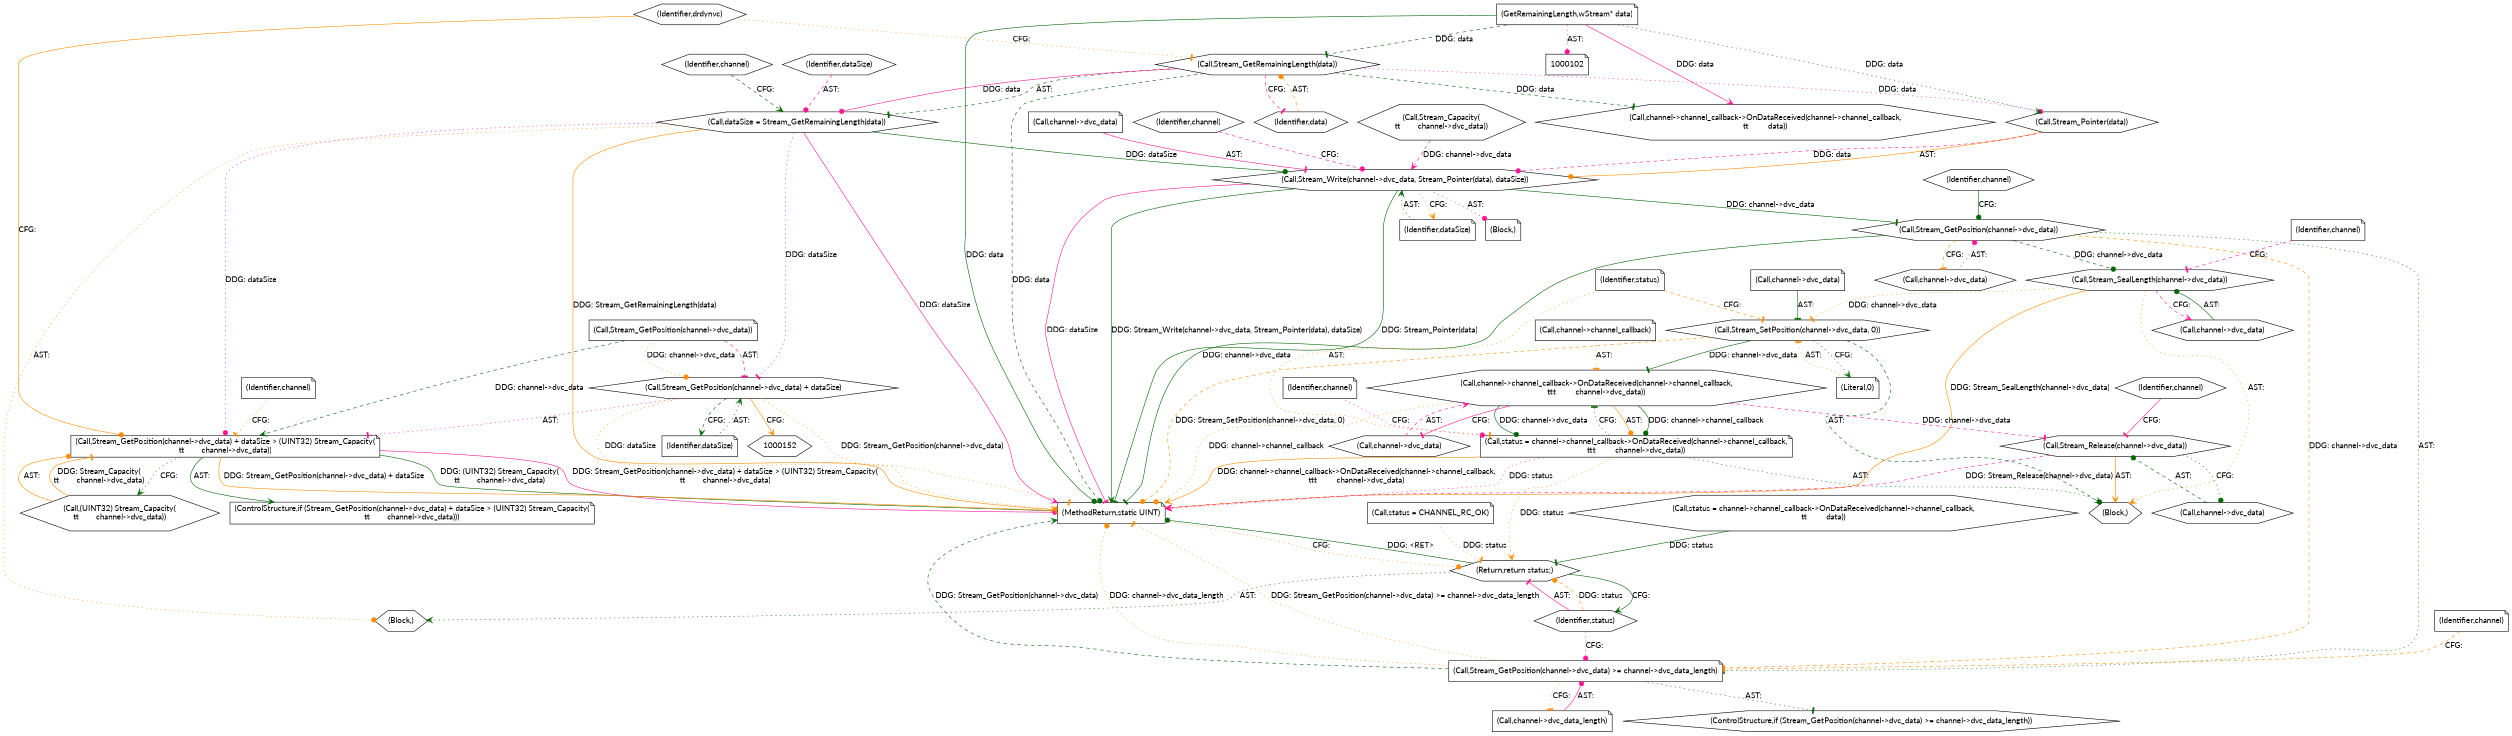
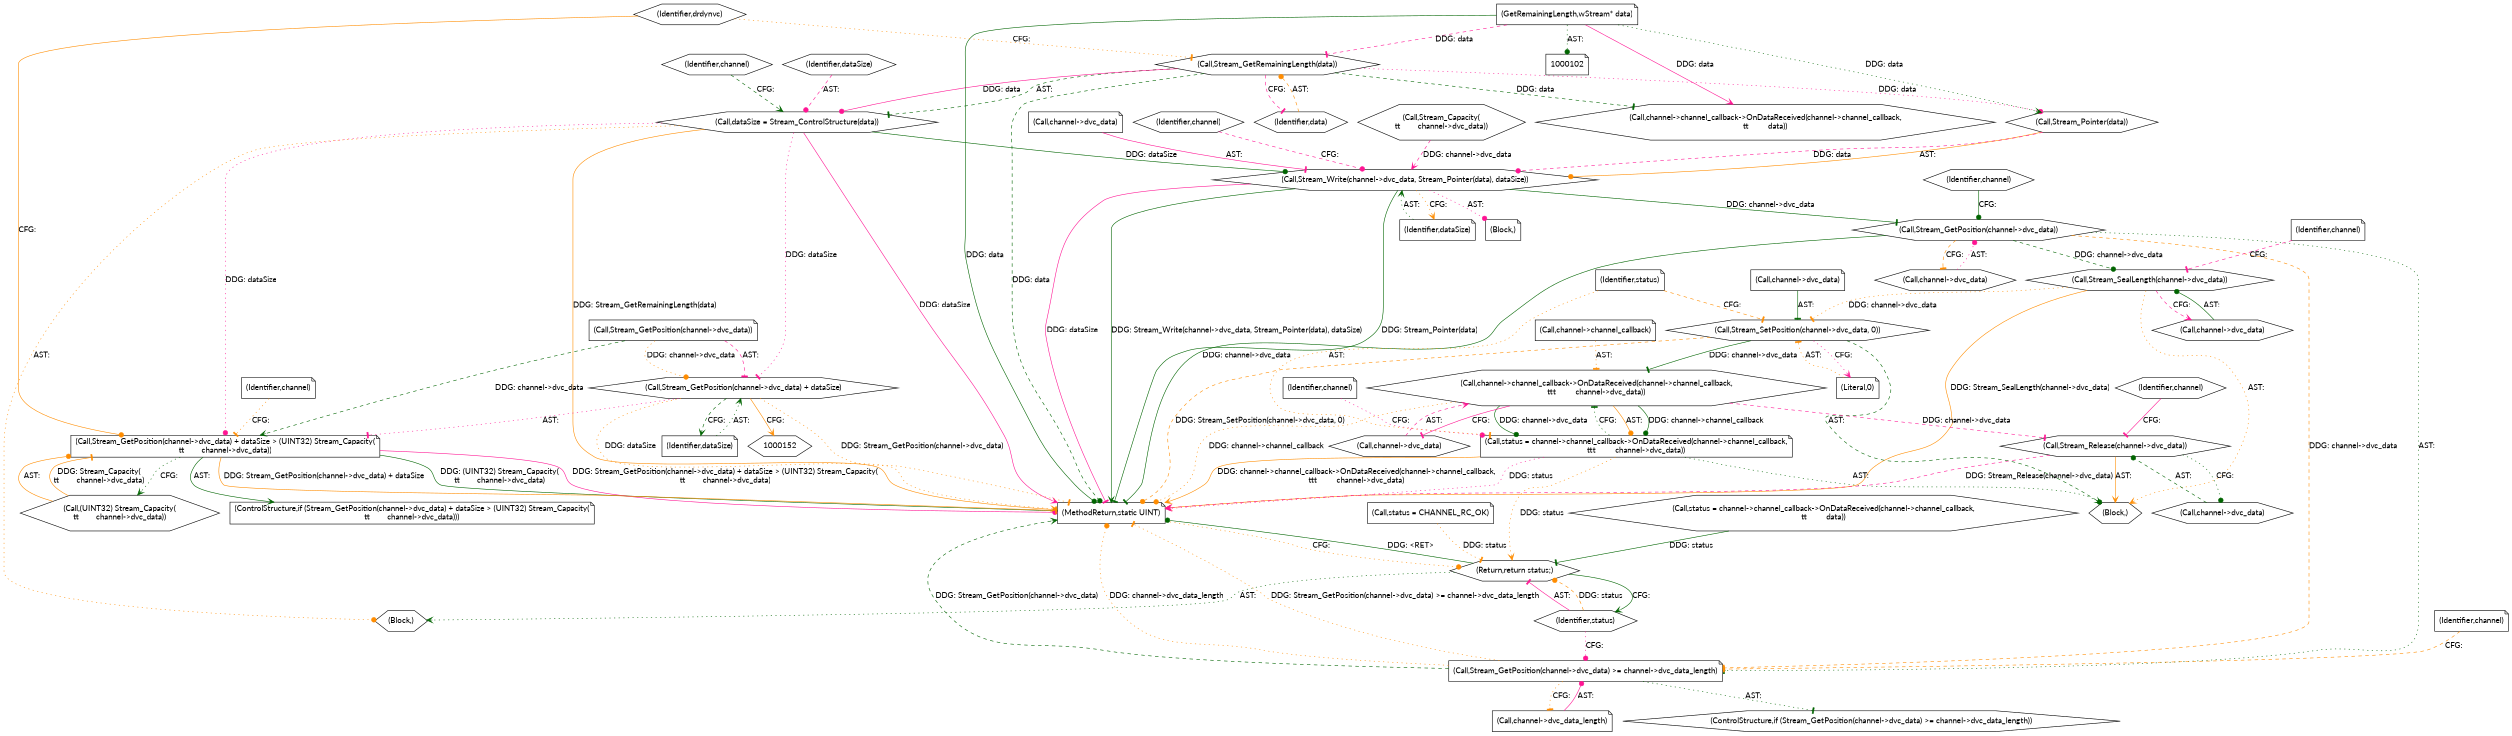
edge "(GetRemainingLength,wStream* data)" -> "1000102": color deeppink -> darkgreen
edge "(GetRemainingLength,wStream* data)" -> "(Call,Stream_GetRemainingLength(data))": color darkgreen -> deeppink
node "(Call,dataSize = Stream_GetRemainingLength(data))": label "(Call,dataSize = Stream_GetRemainingLength(data))" -> "(Call,dataSize = Stream_ControlStructure(data))"
edge "(Call,Stream_SetPosition(channel->dvc_data, 0))" -> "(Literal,0)": color darkgreen -> deeppink
